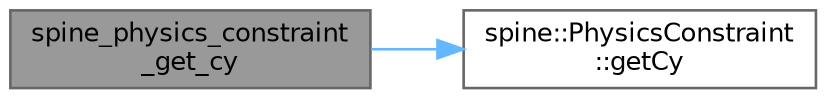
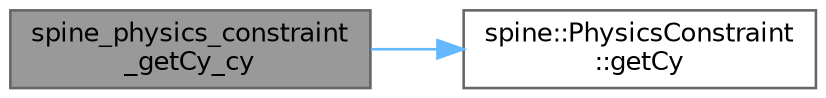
node "spine_physics_constraint _get_cy": label "spine_physics_constraint _get_cy" -> "spine_physics_constraint _getCy_cy"
